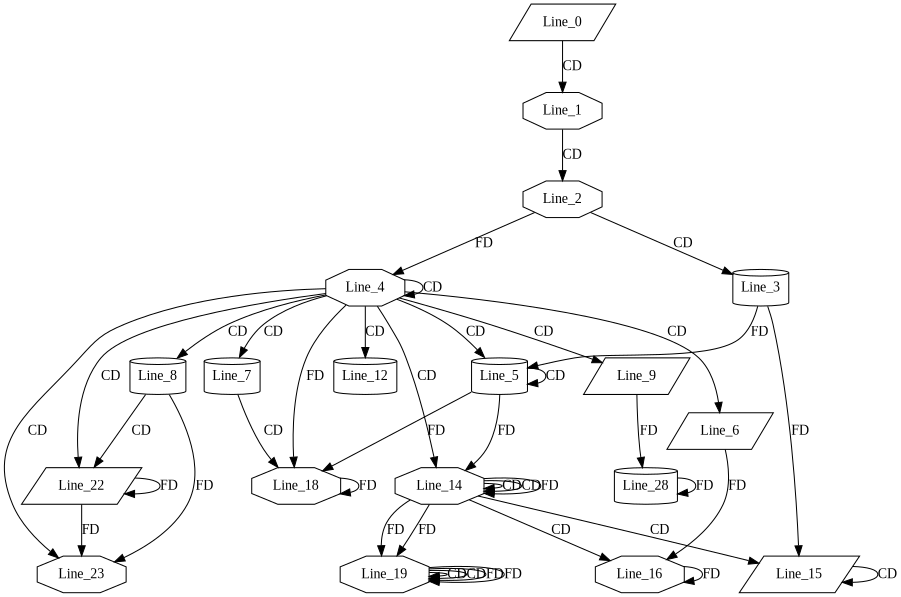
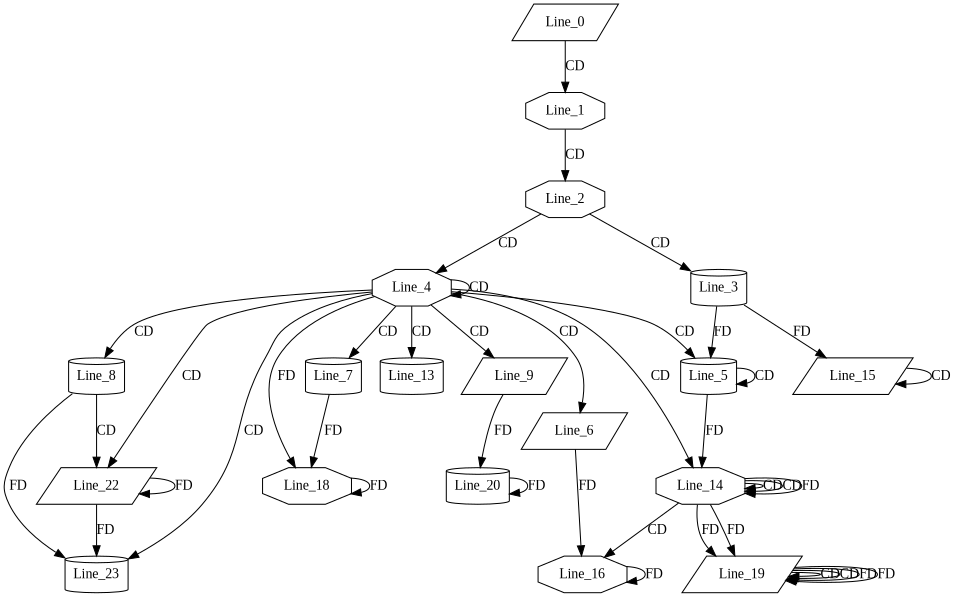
edge "Line_2" -> "Line_4": label "FD" -> "CD"
node "Line_12": label "Line_12" -> "Line_13"
edge "Line_5" -> "Line_18": removed, label "FD"
edge "Line_7" -> "Line_18": label "CD" -> "FD"
node "Line_28": label "Line_28" -> "Line_20"
edge "Line_14" -> "Line_15": removed, label "CD"
node "Line_23": shape octagon -> cylinder
node "Line_19": shape octagon -> parallelogram
